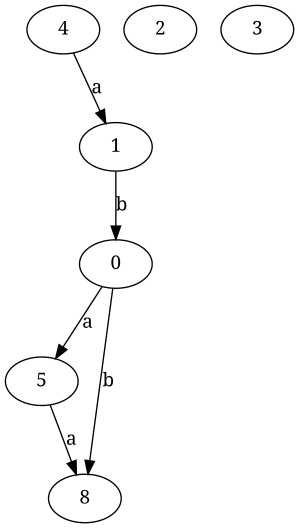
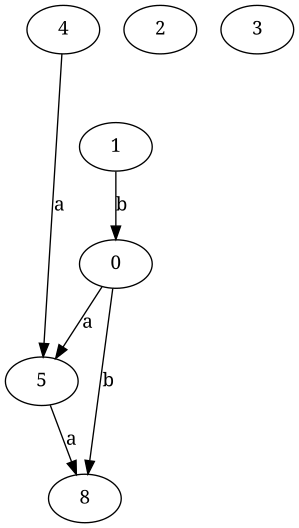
edge "4" -> "1": now "4" -> "5"
